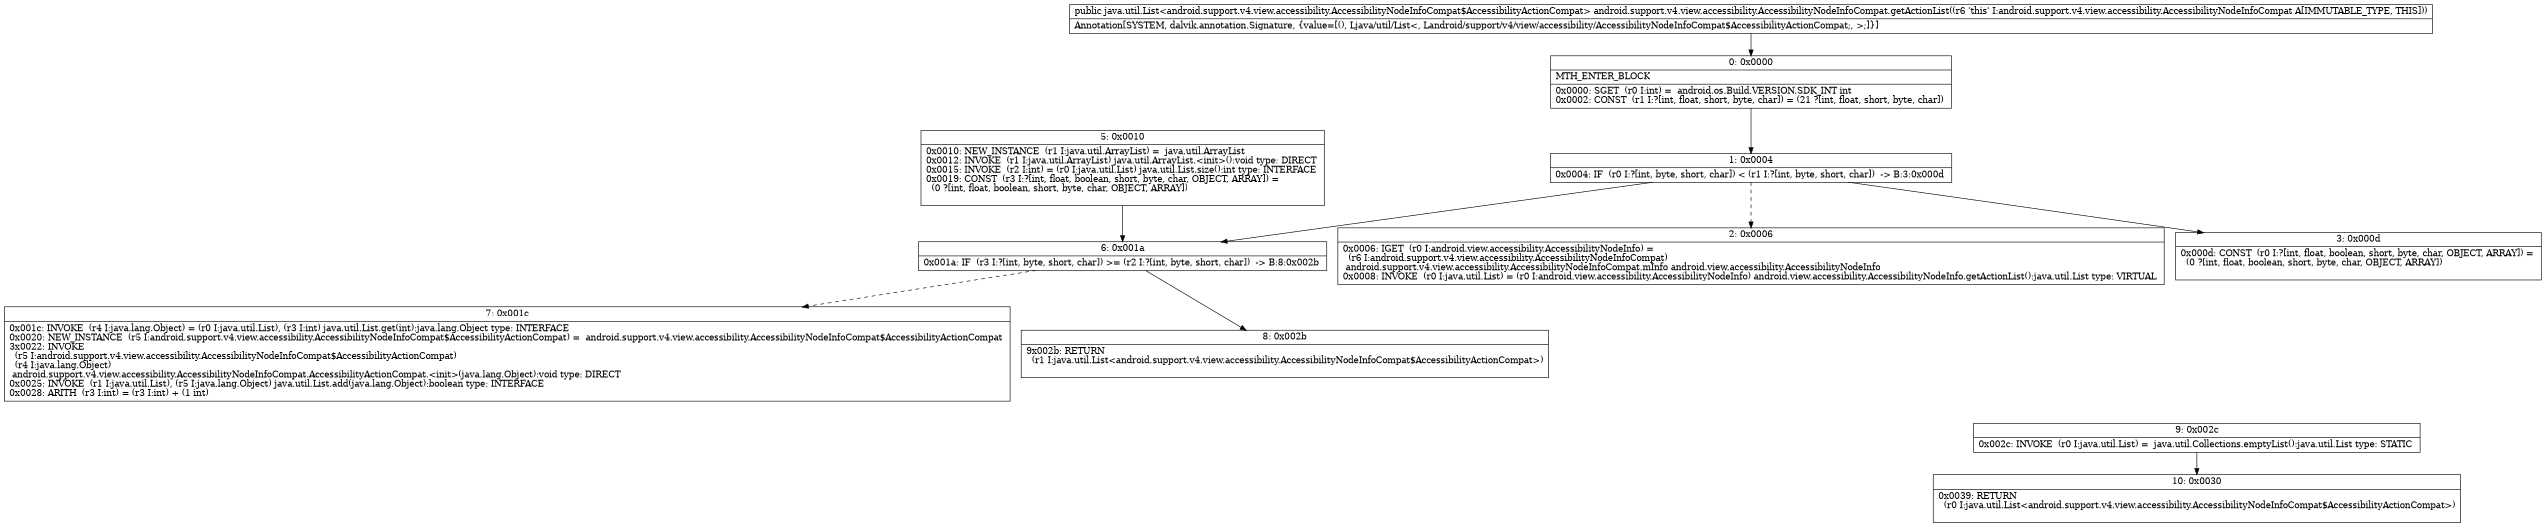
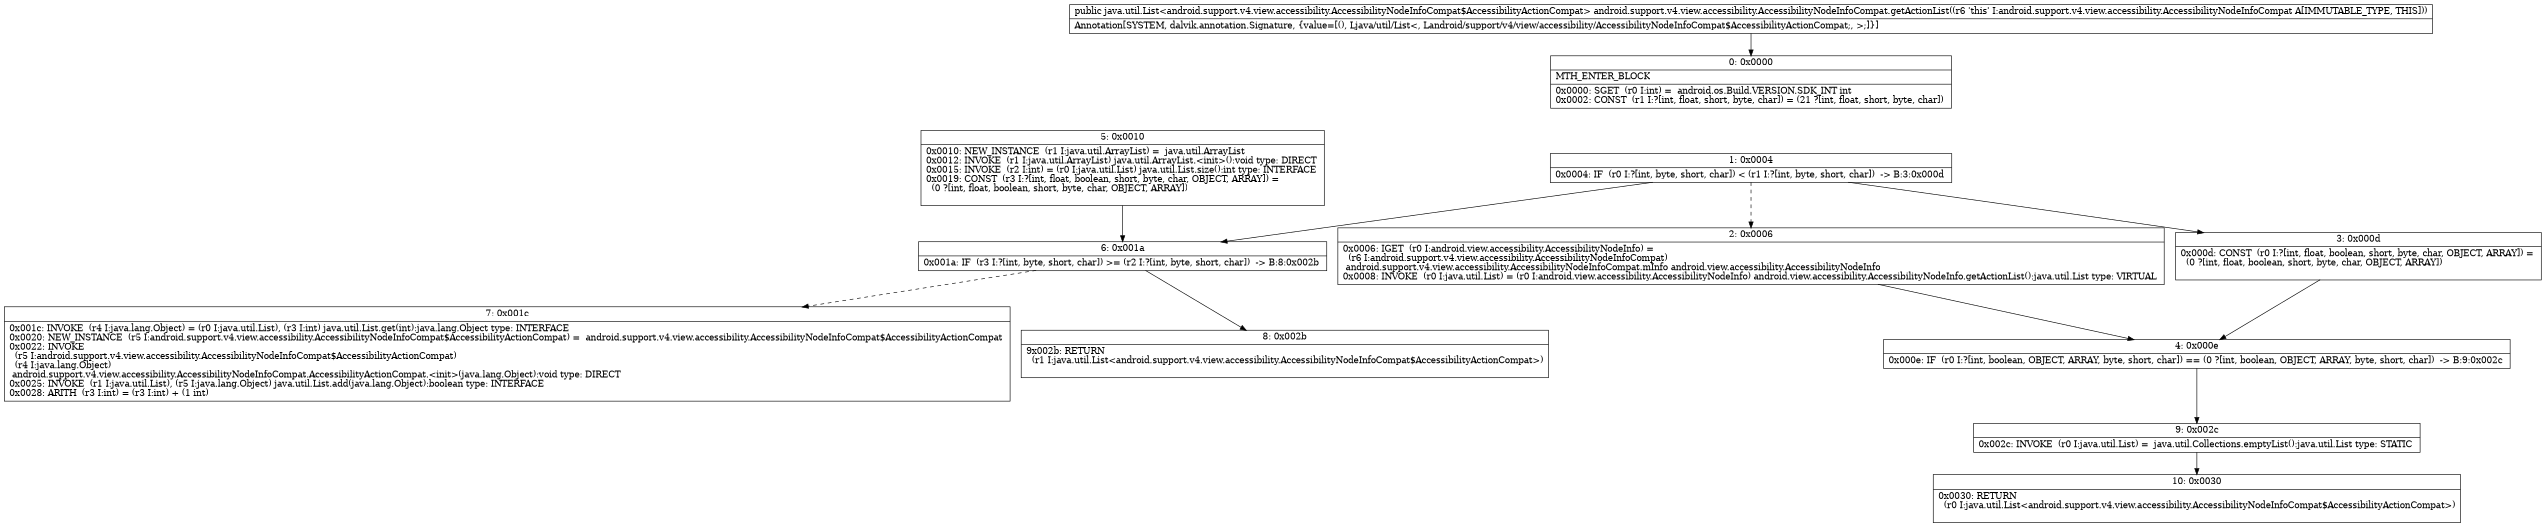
edge "0: 0x0000" -> "1: 0x0004": removed
node "7: 0x001c": text "3x0022: INVOKE" -> "0x0022: INVOKE"
node "4: 0x000e": added
node "10: 0x0030": text "0x0039: RETURN" -> "0x0030: RETURN"
